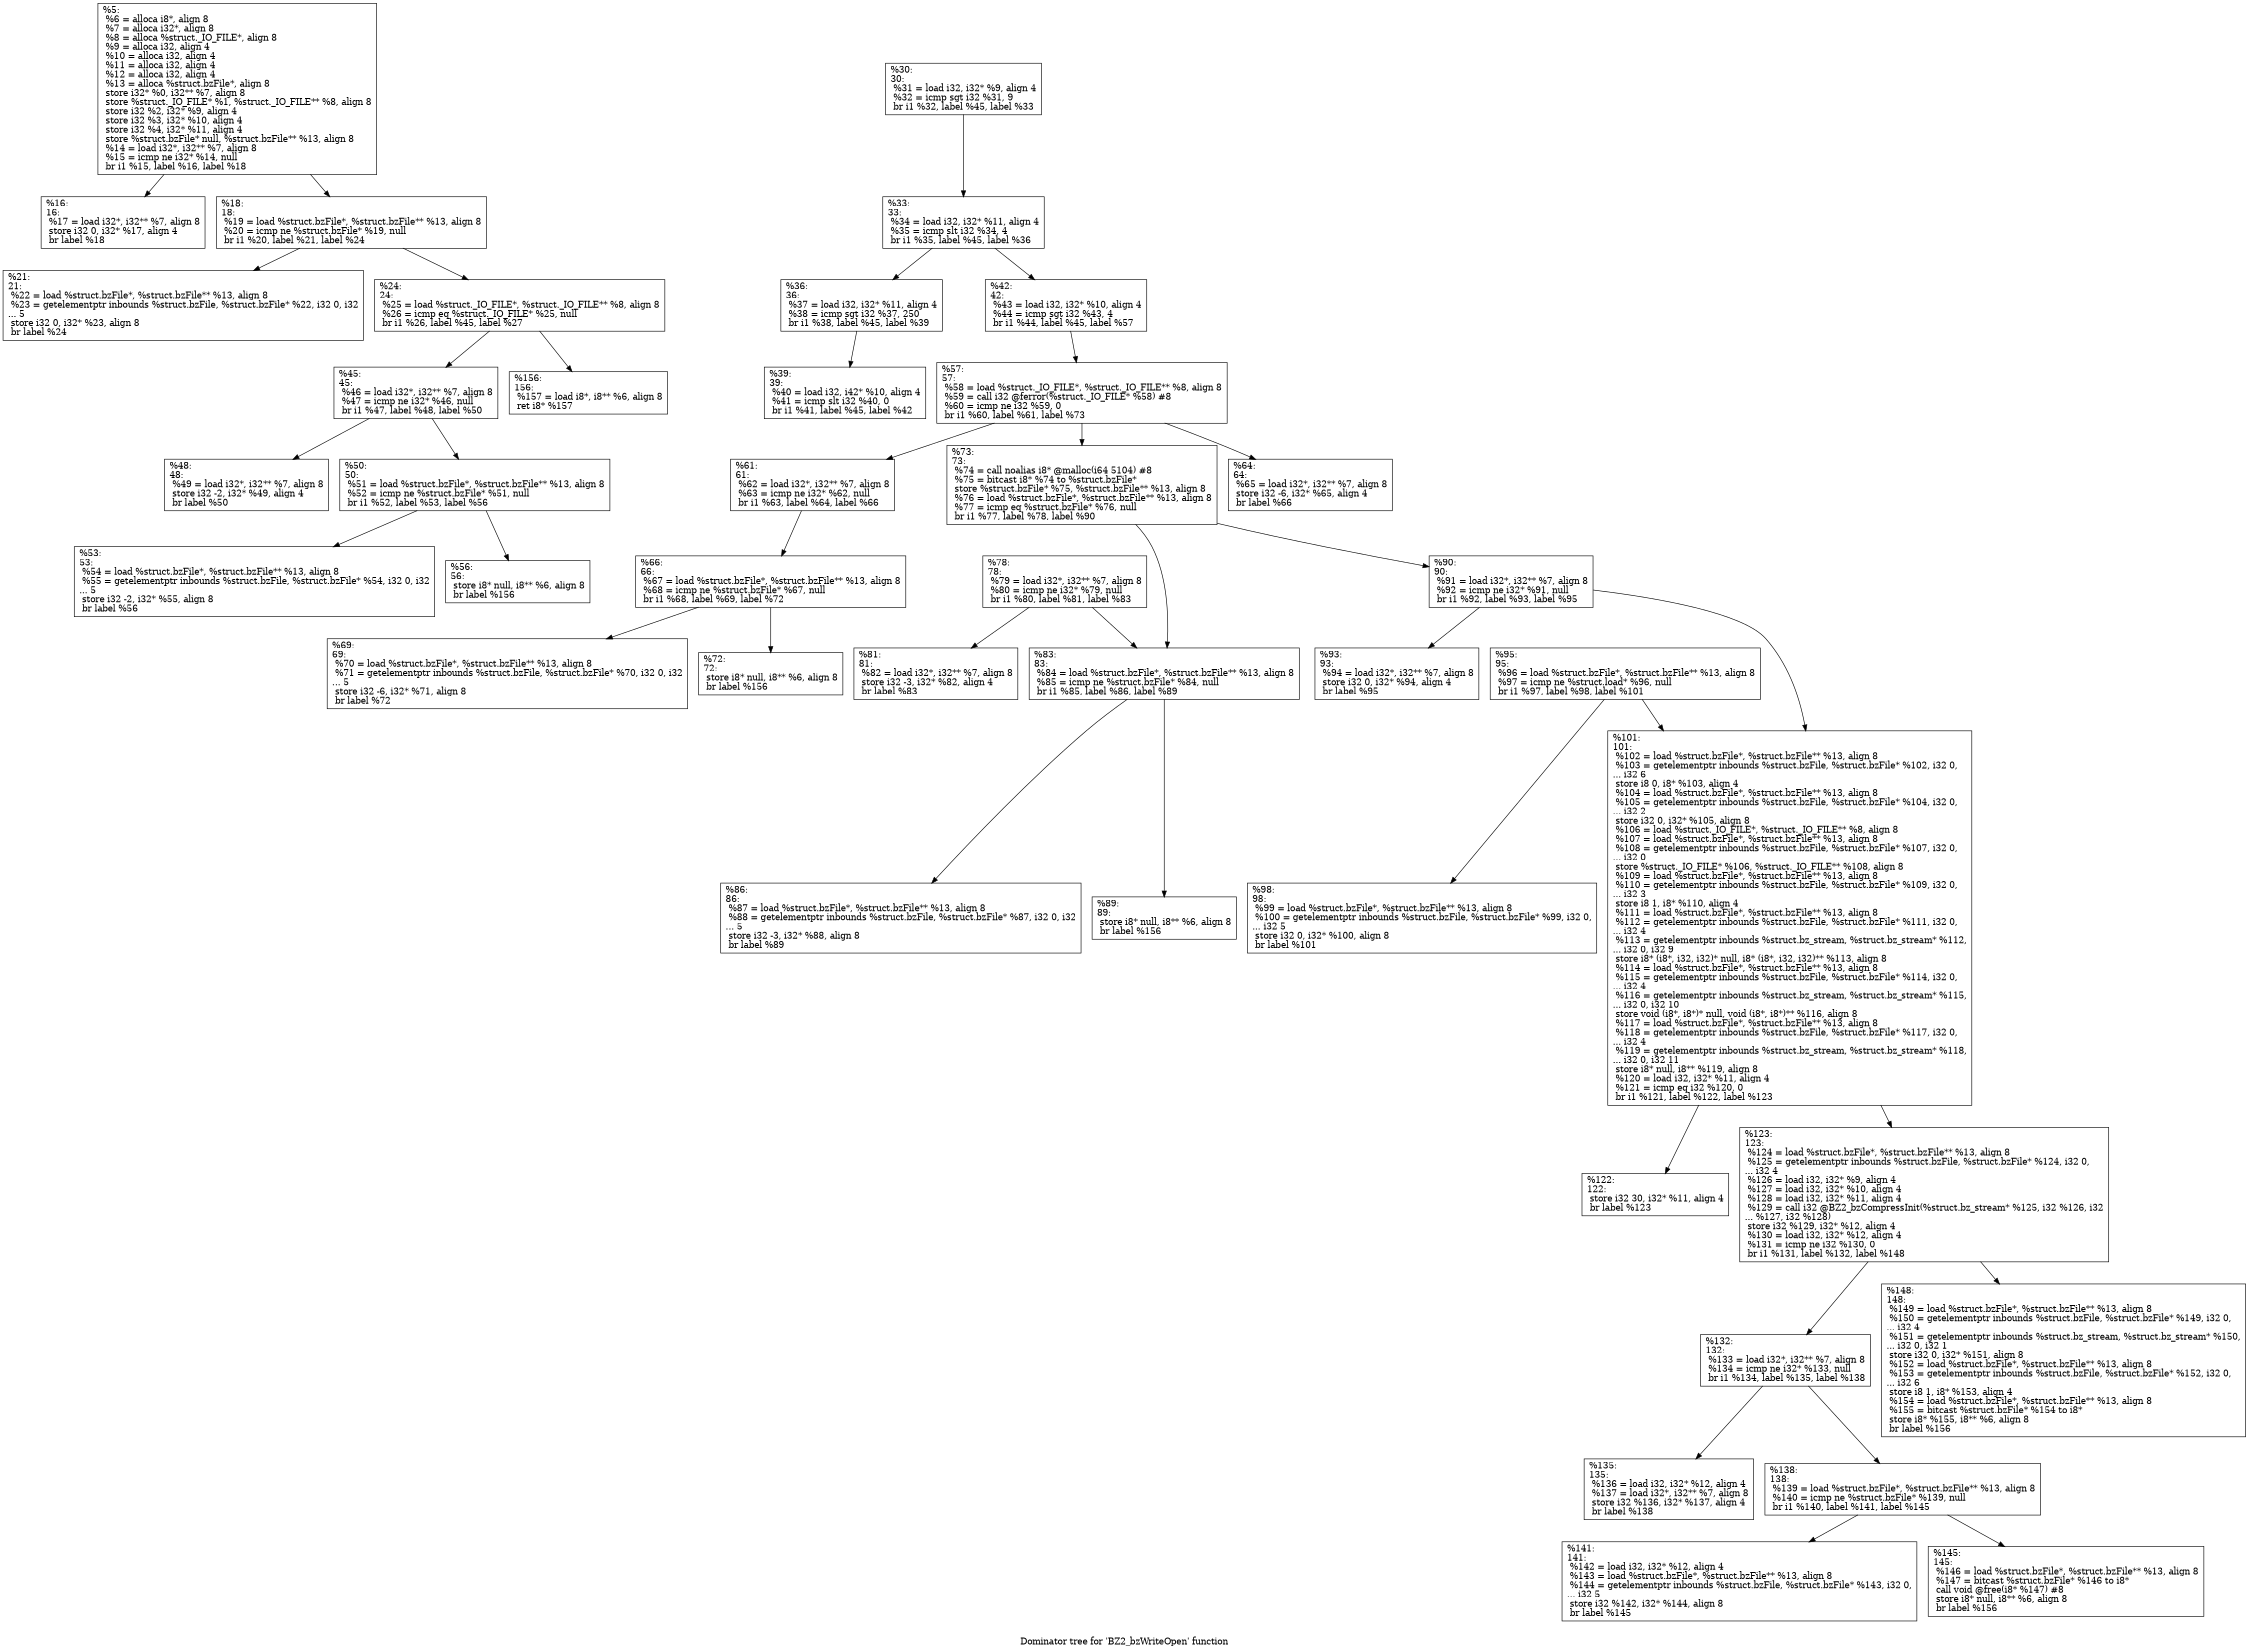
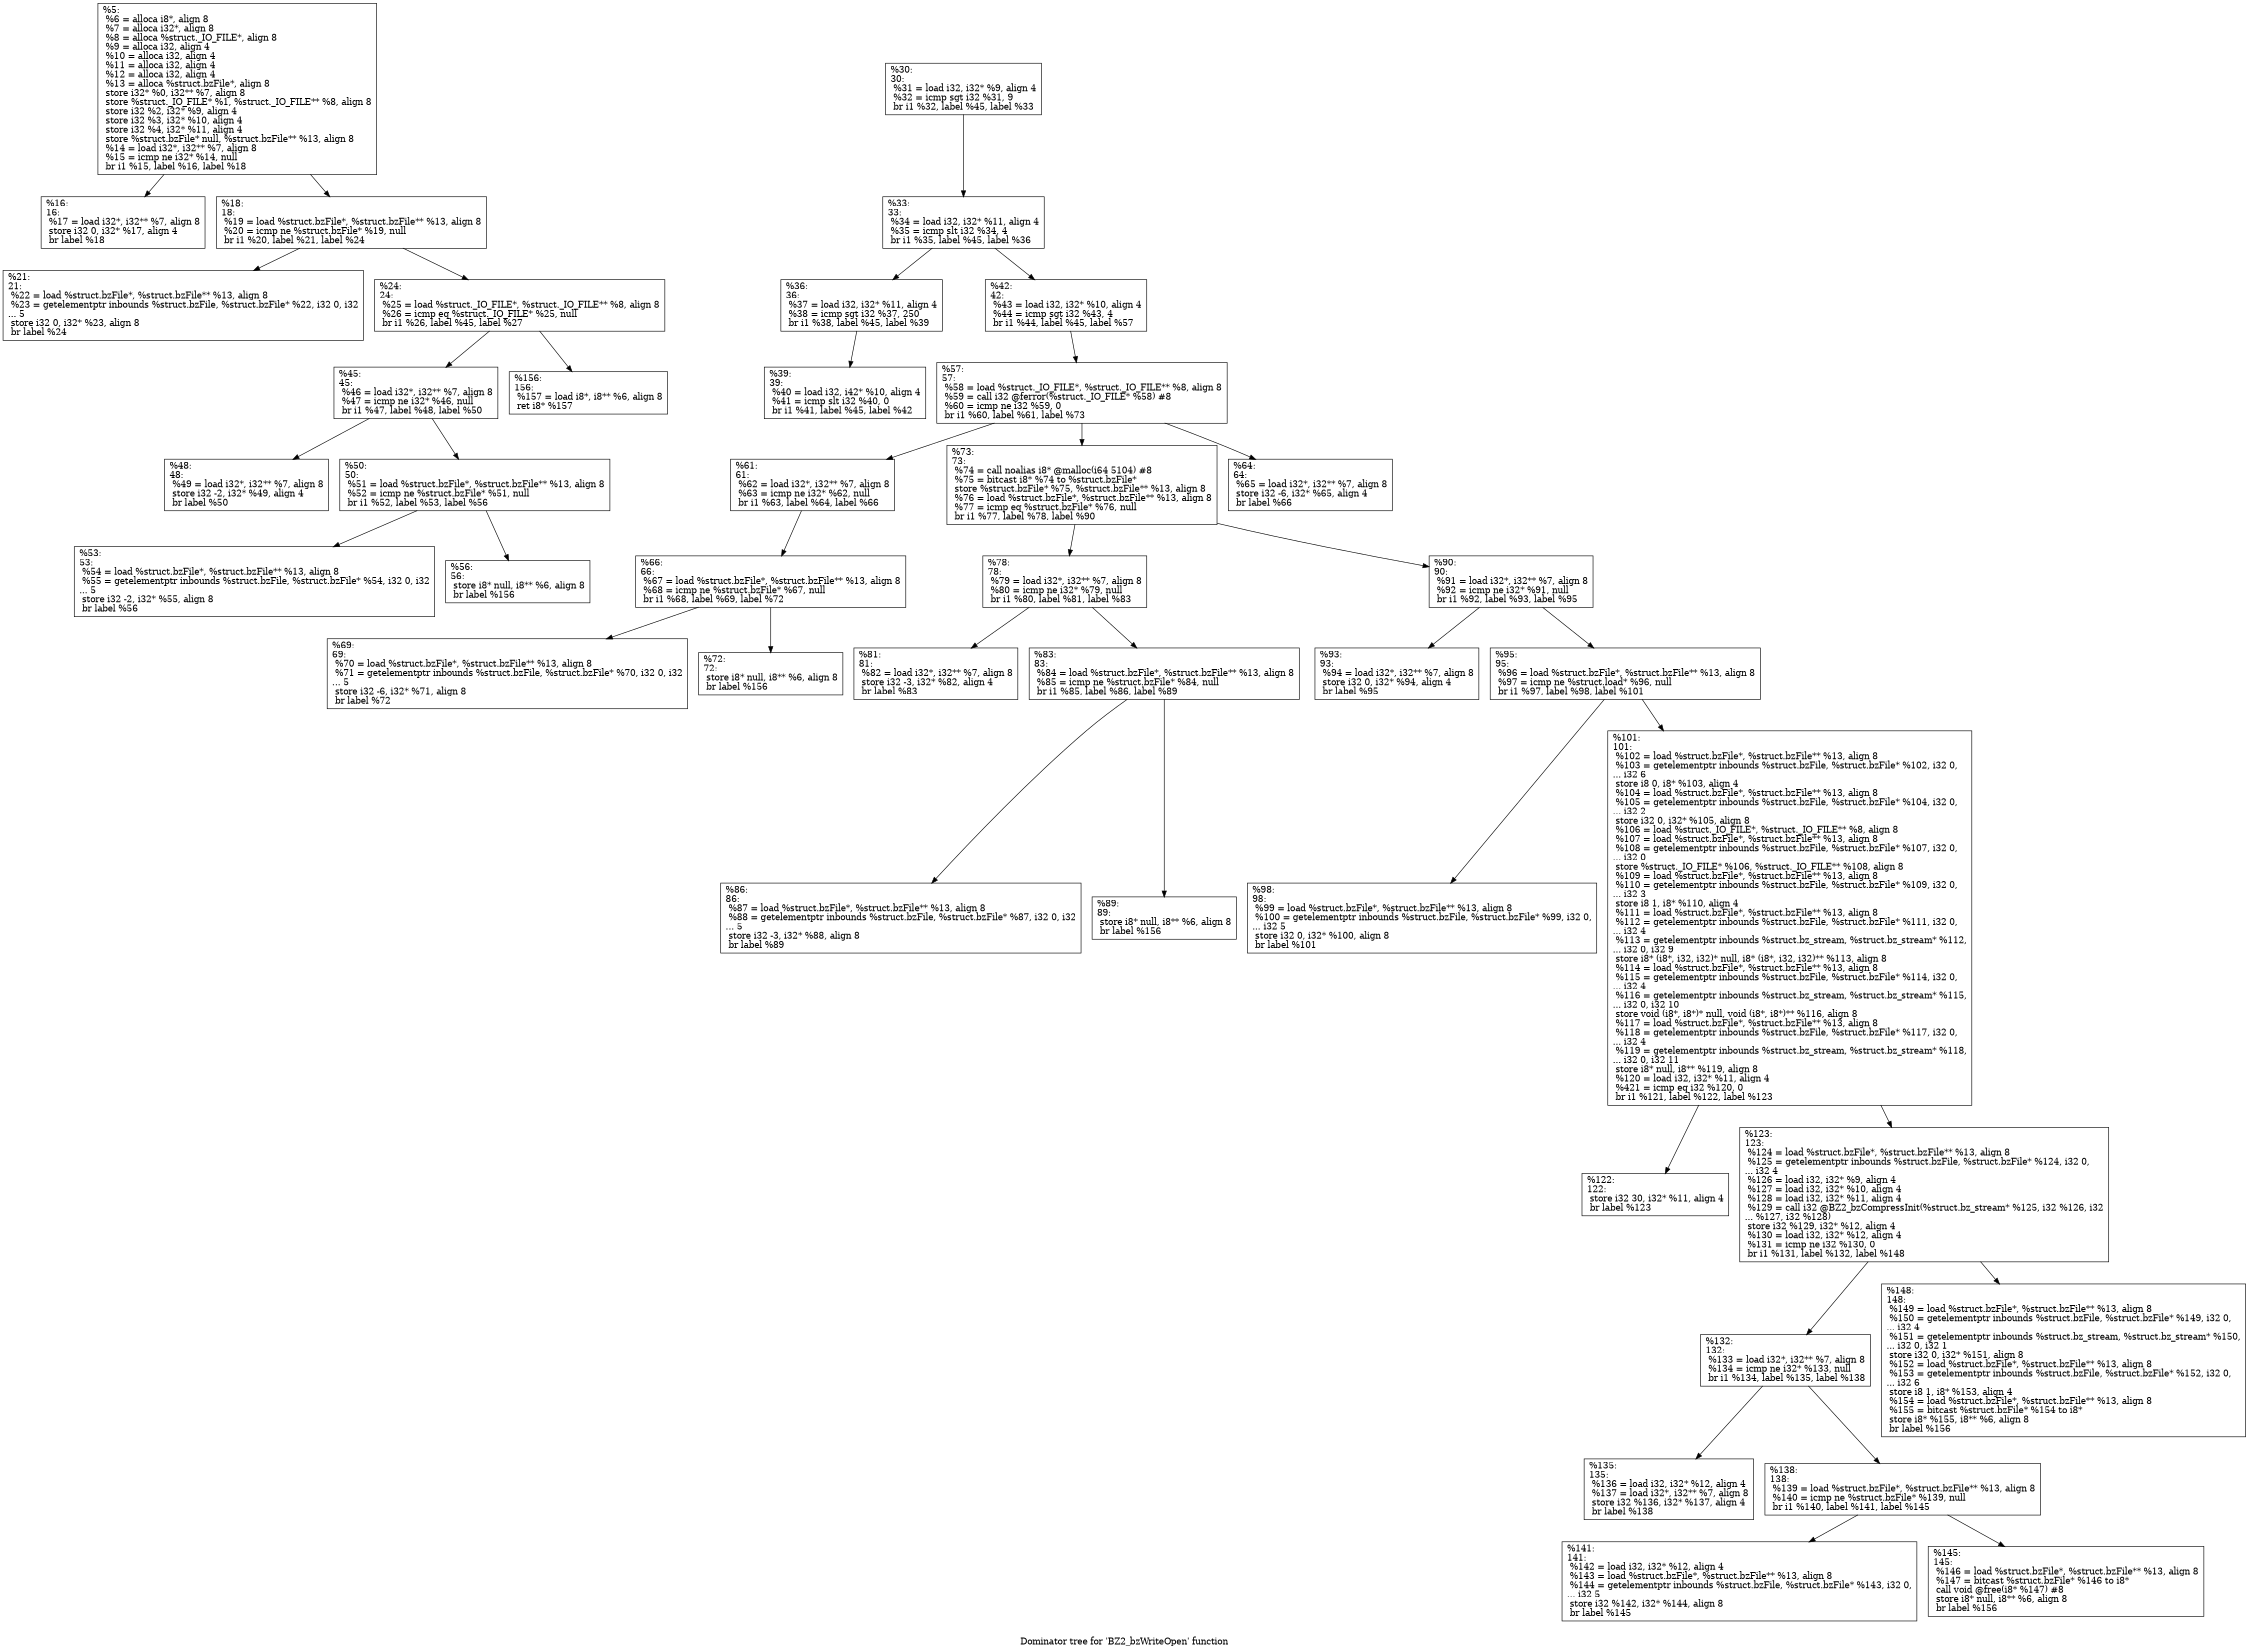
edge "%73:" -> "%83:": now "%73:" -> "%78:"
edge "%90:" -> "%101:": now "%90:" -> "%95:"
node "%101:": text "%121 = icmp eq i32 %120, 0" -> "%421 = icmp eq i32 %120, 0"
